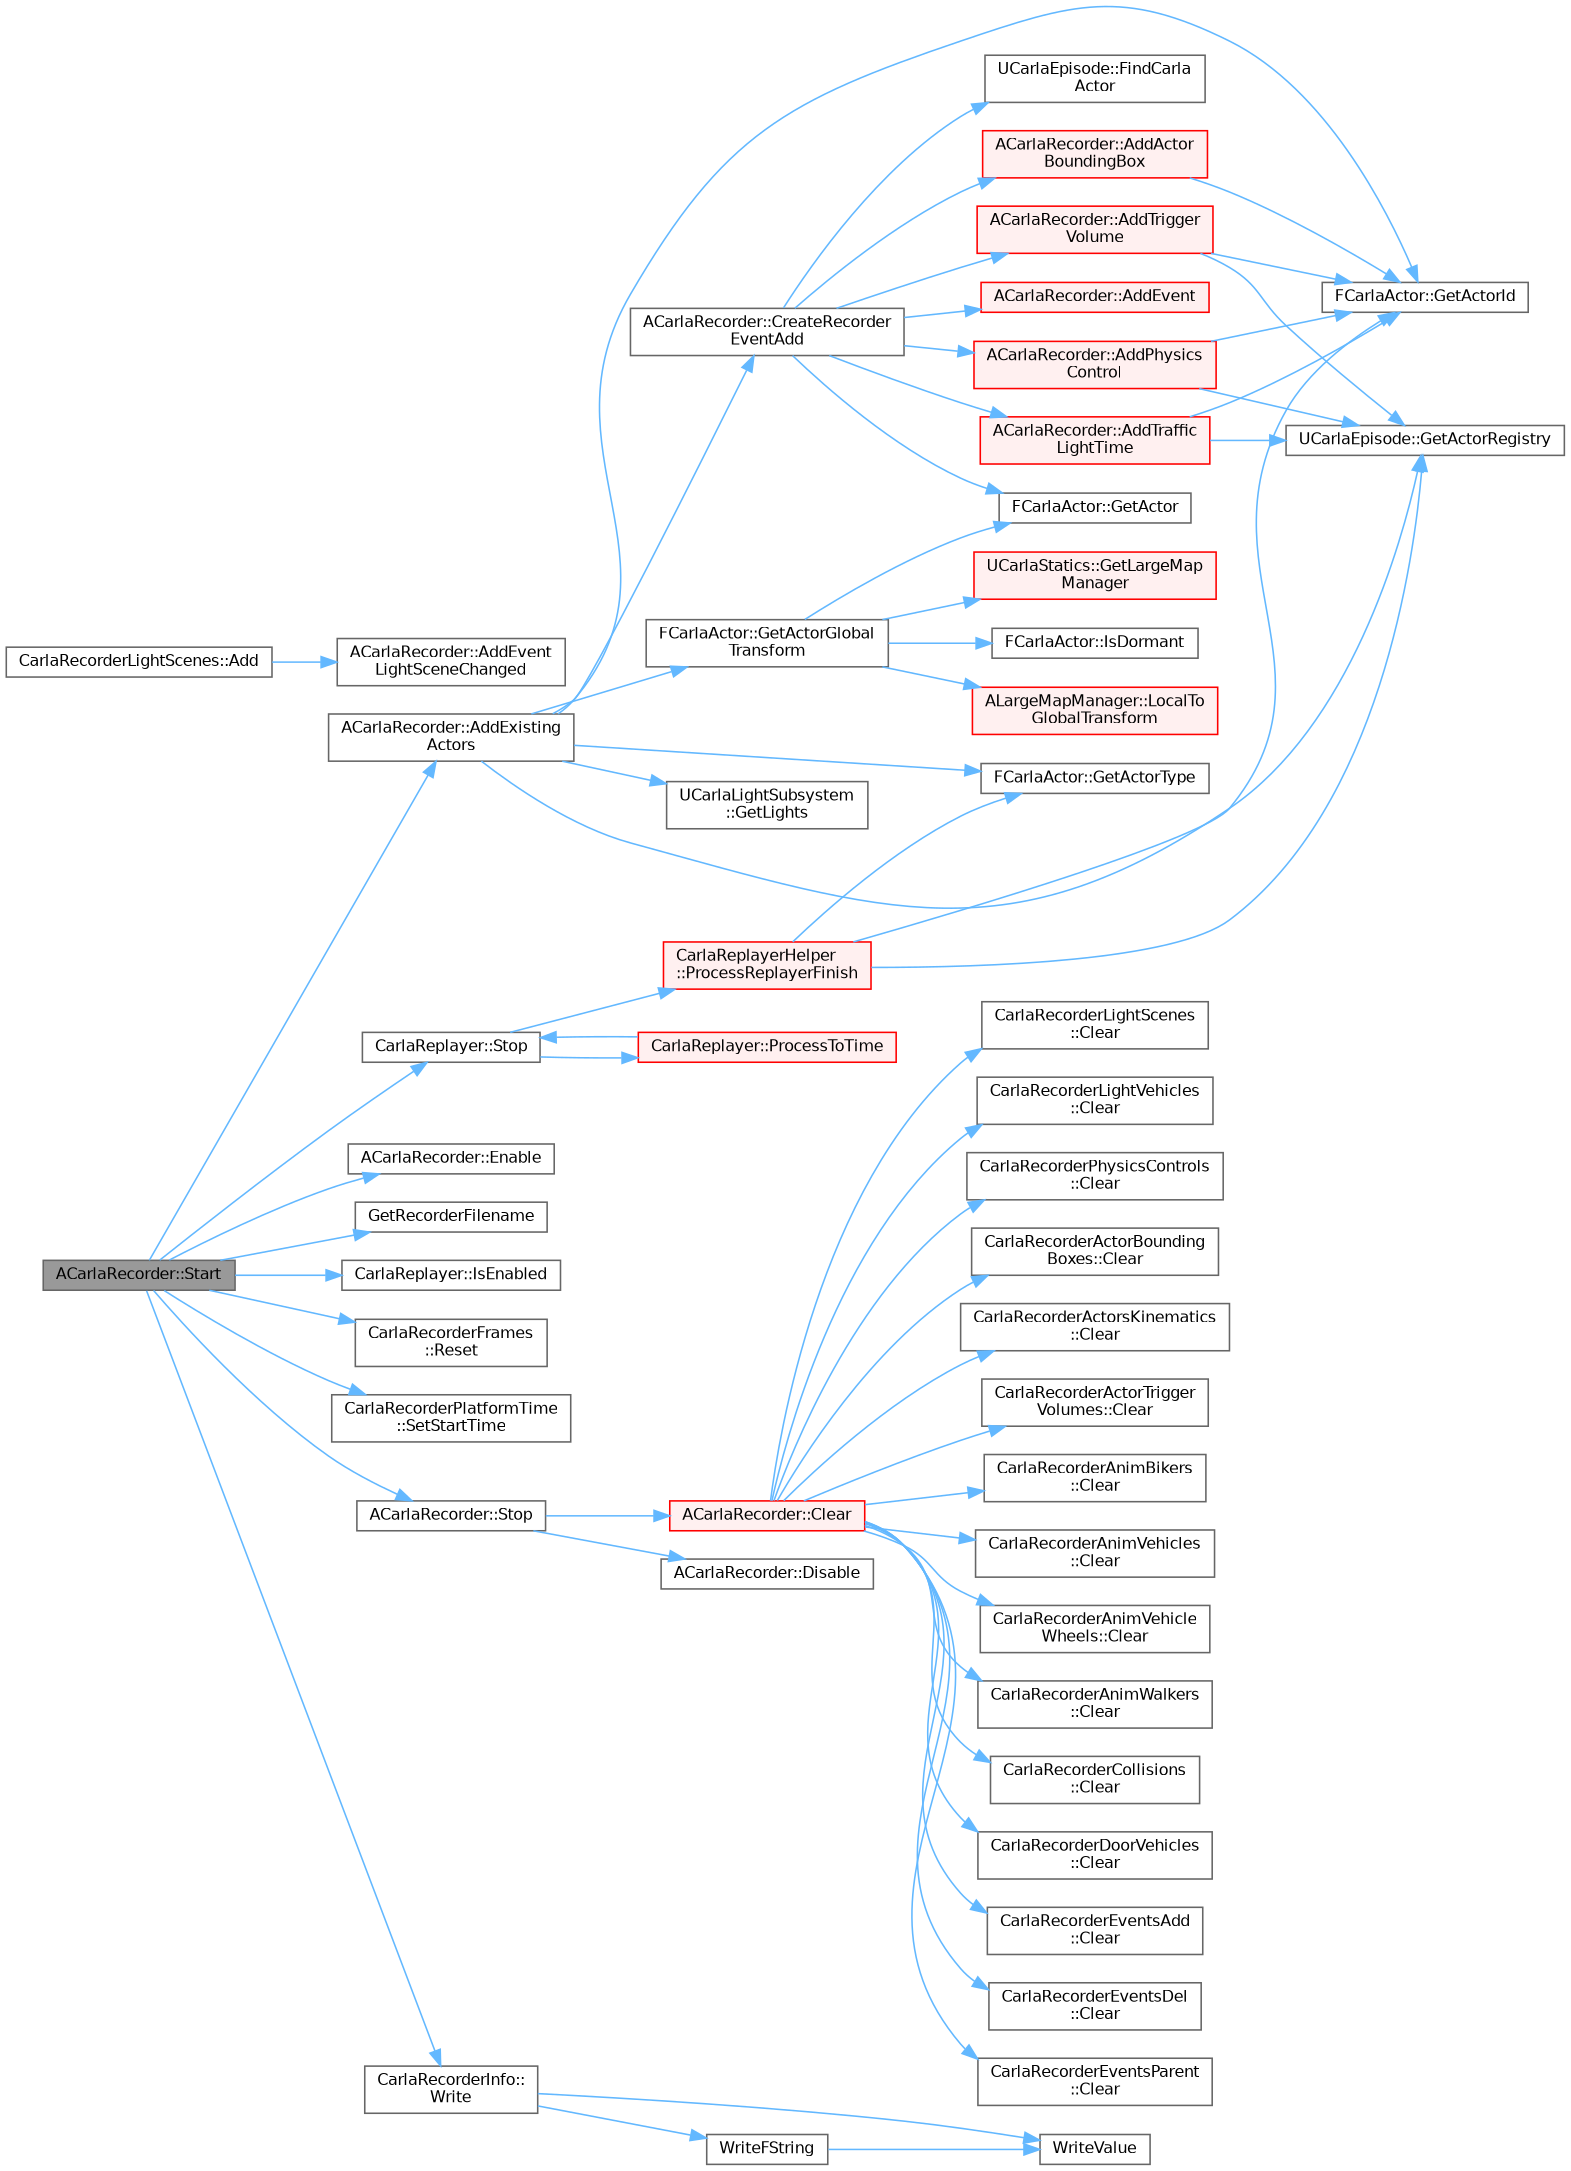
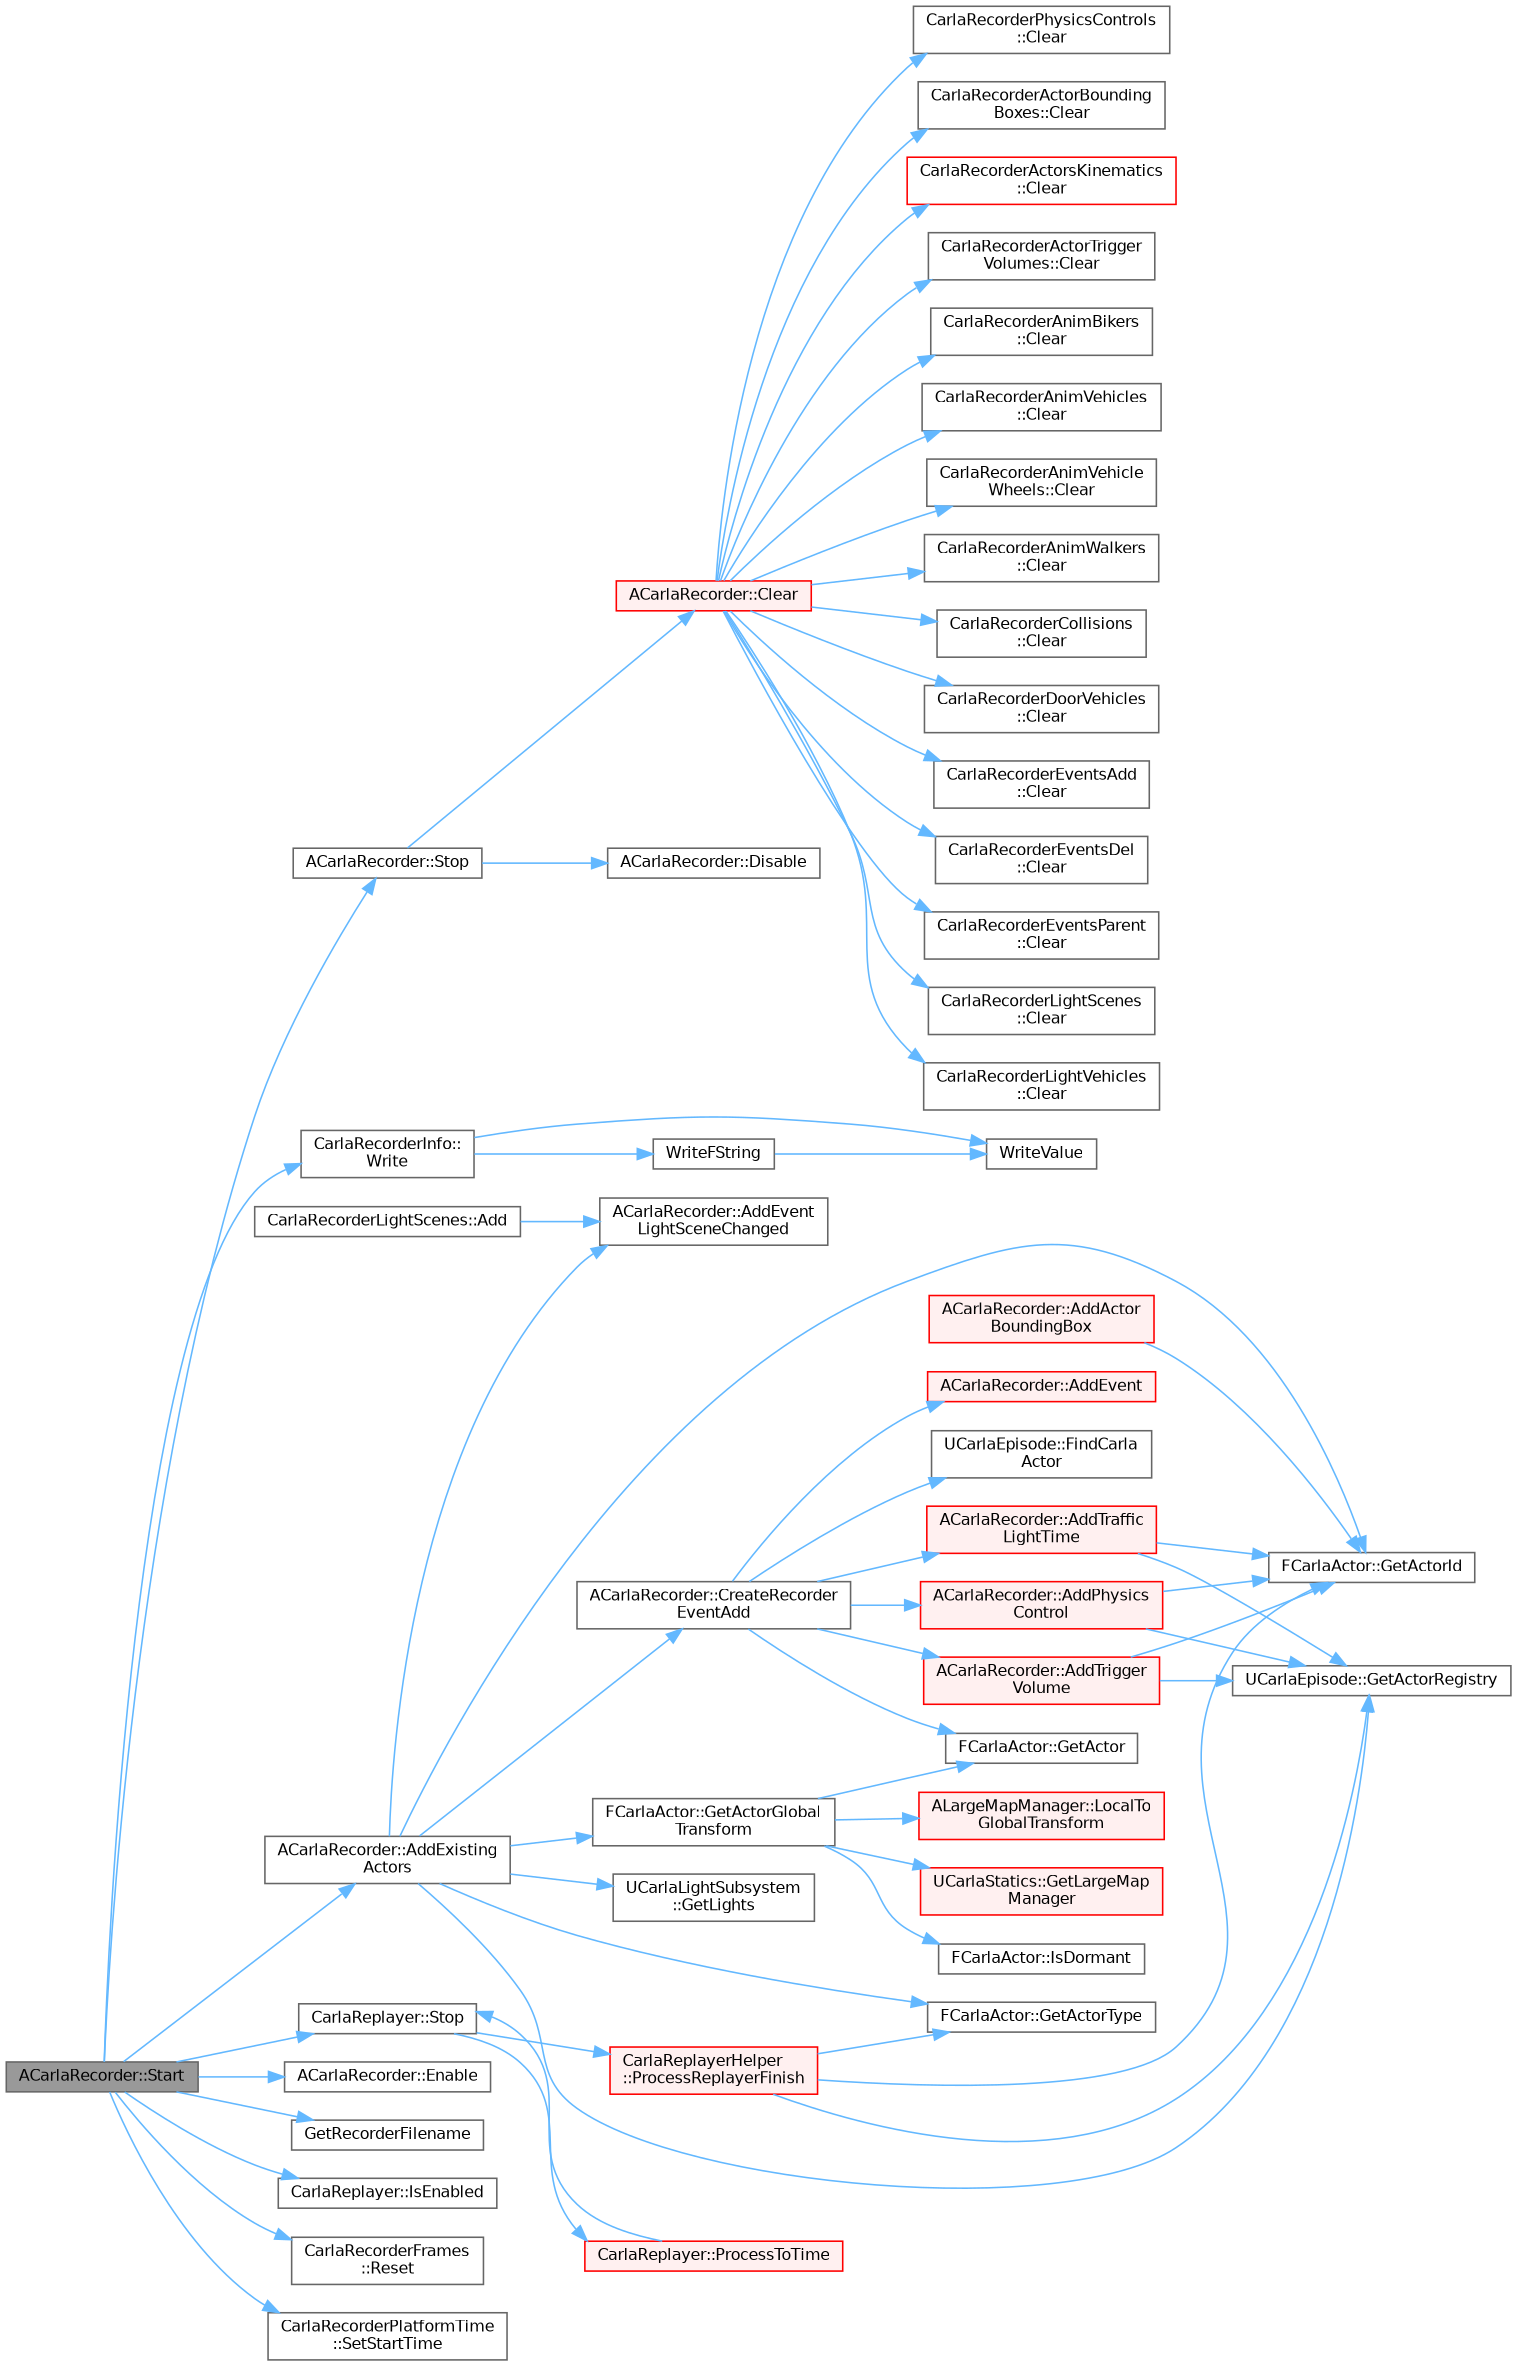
edge "ACarlaRecorder::CreateRecorder EventAdd" -> "ACarlaRecorder::AddActor BoundingBox": removed
node "CarlaRecorderActorsKinematics ::Clear": color grey40 -> red
edge "ACarlaRecorder::AddExisting Actors" -> "ACarlaRecorder::AddEvent LightSceneChanged": added
